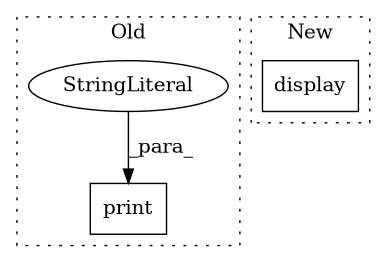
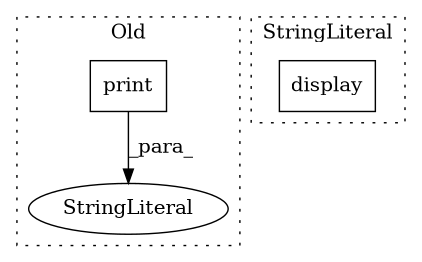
cluster "New": label "New" -> "StringLiteral"
edge "StringLiteral" -> "print": reversed
